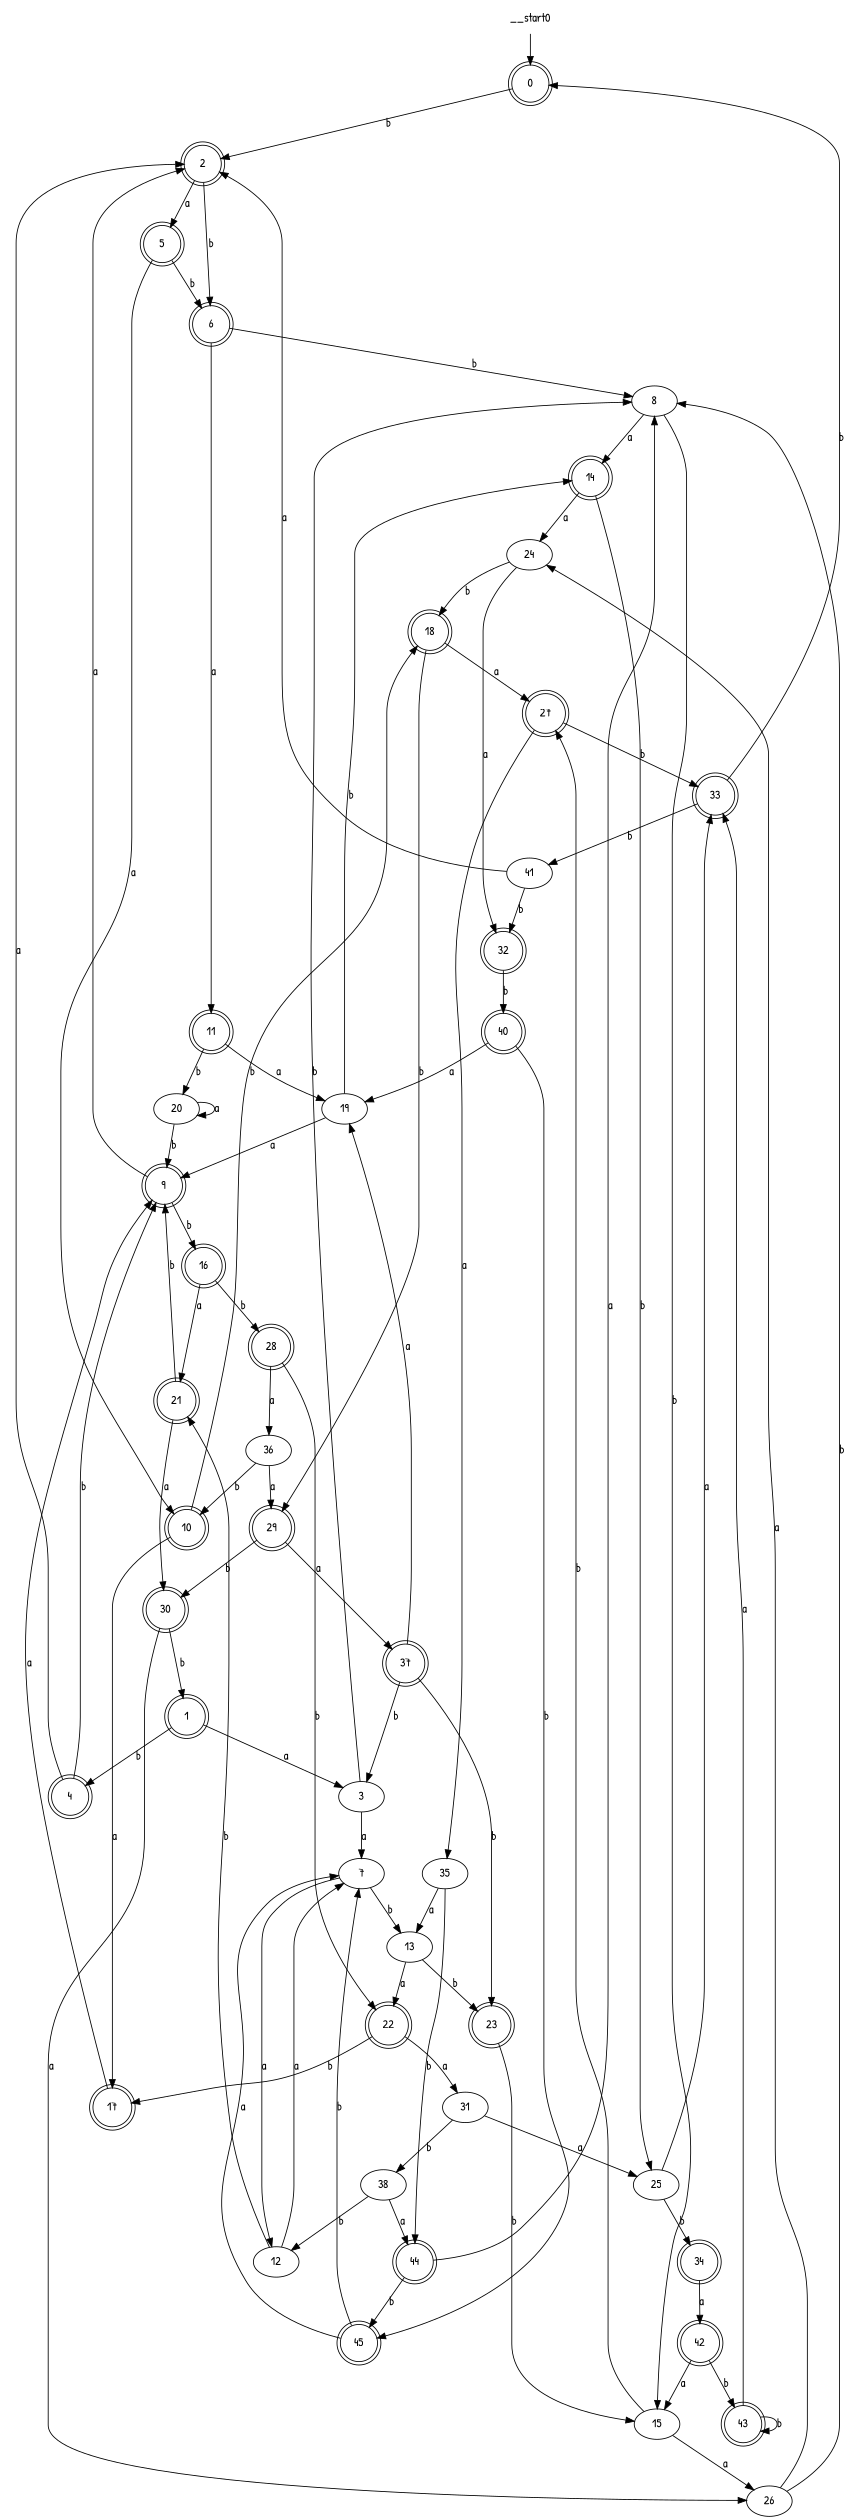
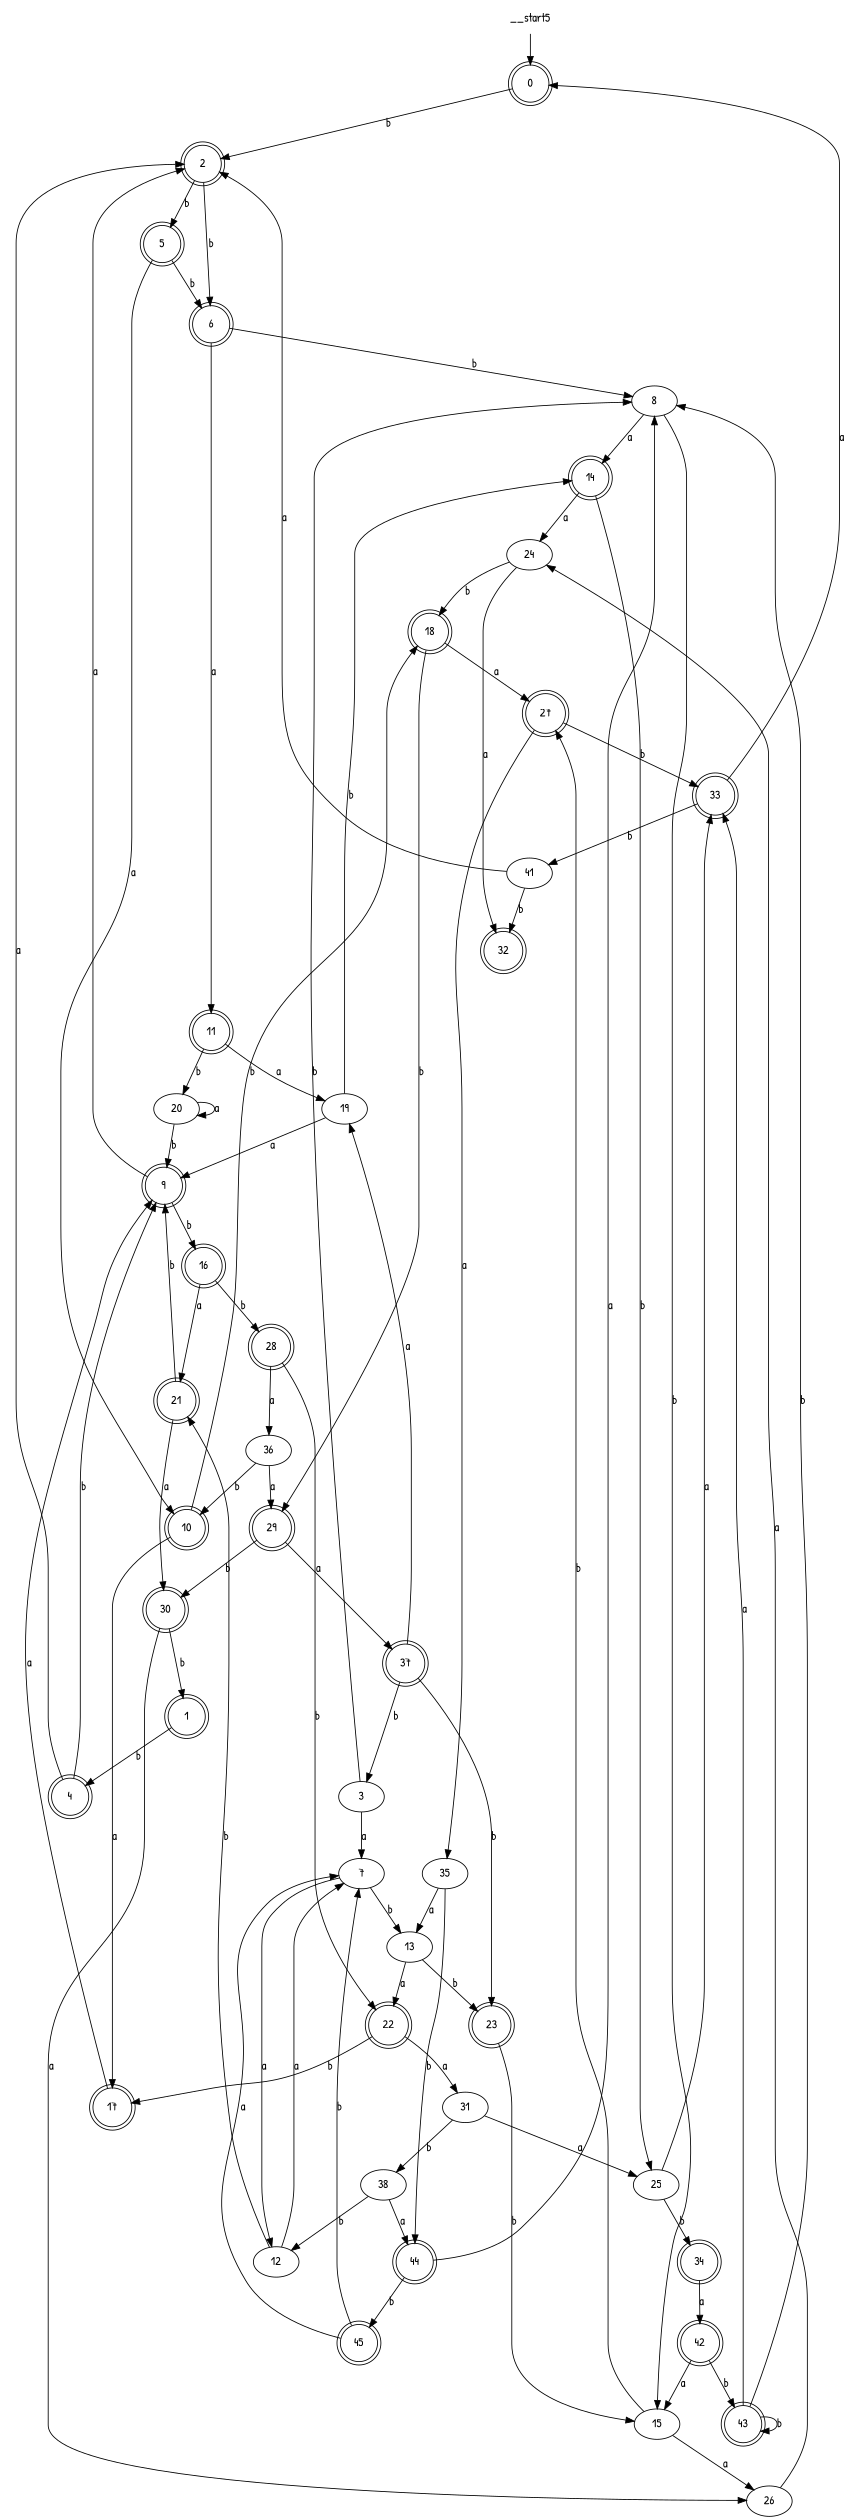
node "__start0": label "__start0" -> "__start5"
edge "2" -> "5": label "a" -> "b"
edge "33" -> "0": label "b" -> "a"
node "40": removed
edge "26" -> "8": now "43" -> "8"
edge "1" -> "3": removed, label "a"
